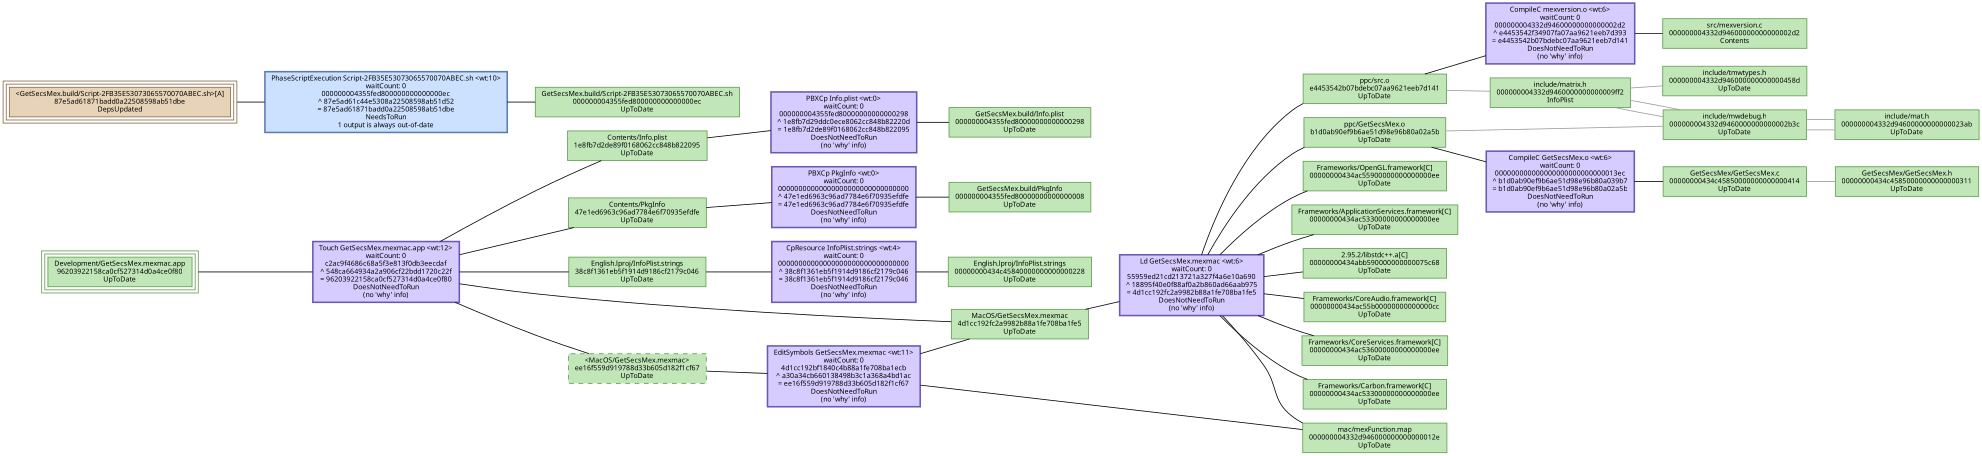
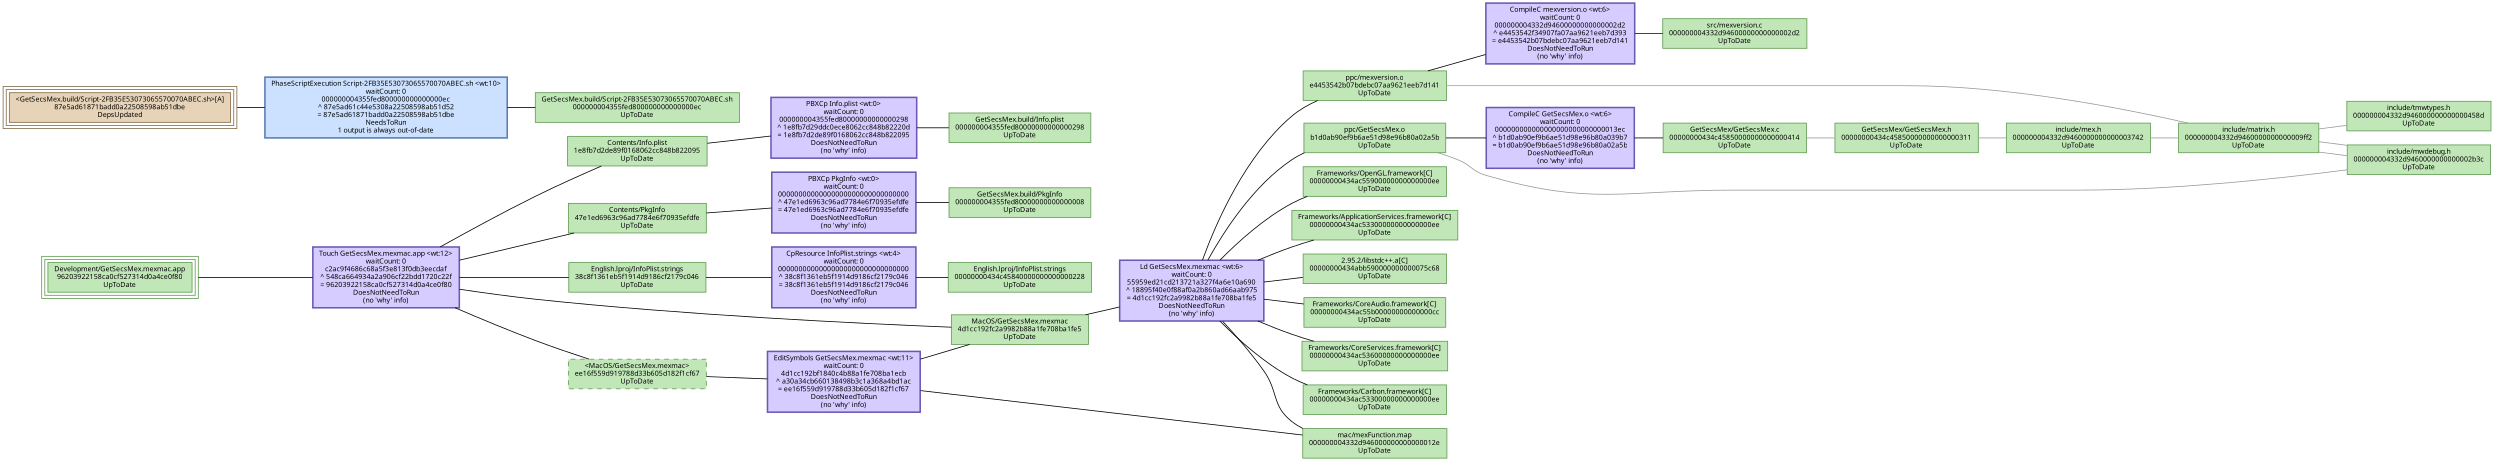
node "src/mexversion.c 000000004332d94600000000000002d2 Contents": label "src/mexversion.c 000000004332d94600000000000002d2 Contents" -> "src/mexversion.c 000000004332d94600000000000002d2 UpToDate"
node "ppc/src.o e4453542b07bdebc07aa9621eeb7d141 UpToDate": label "ppc/src.o e4453542b07bdebc07aa9621eeb7d141 UpToDate" -> "ppc/mexversion.o e4453542b07bdebc07aa9621eeb7d141 UpToDate"
node "include/matrix.h 000000004332d9460000000000009ff2 InfoPlist": label "include/matrix.h 000000004332d9460000000000009ff2 InfoPlist" -> "include/matrix.h 000000004332d9460000000000009ff2 UpToDate"
node "include/mat.h 000000004332d94600000000000023ab UpToDate": removed
node "include/mex.h 000000004332d9460000000000003742 UpToDate": added
